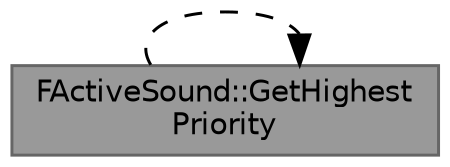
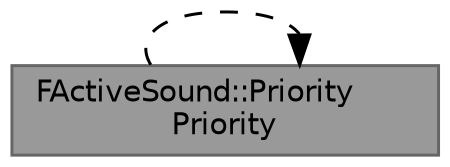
node "FActiveSound::GetHighest Priority": label "FActiveSound::GetHighest Priority" -> "FActiveSound::Priority Priority"
